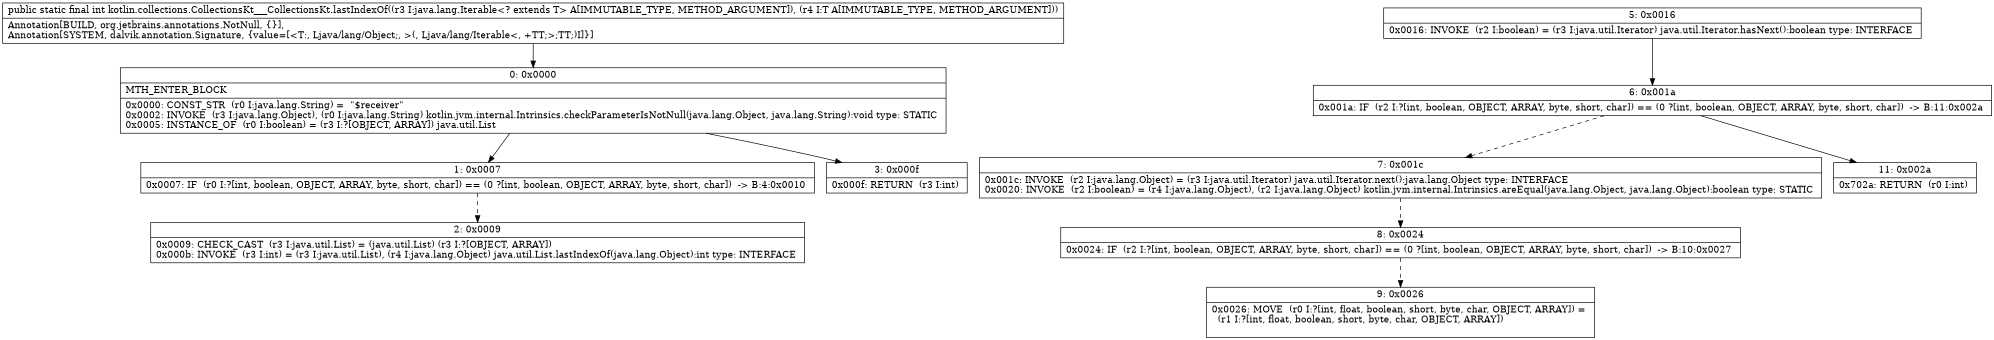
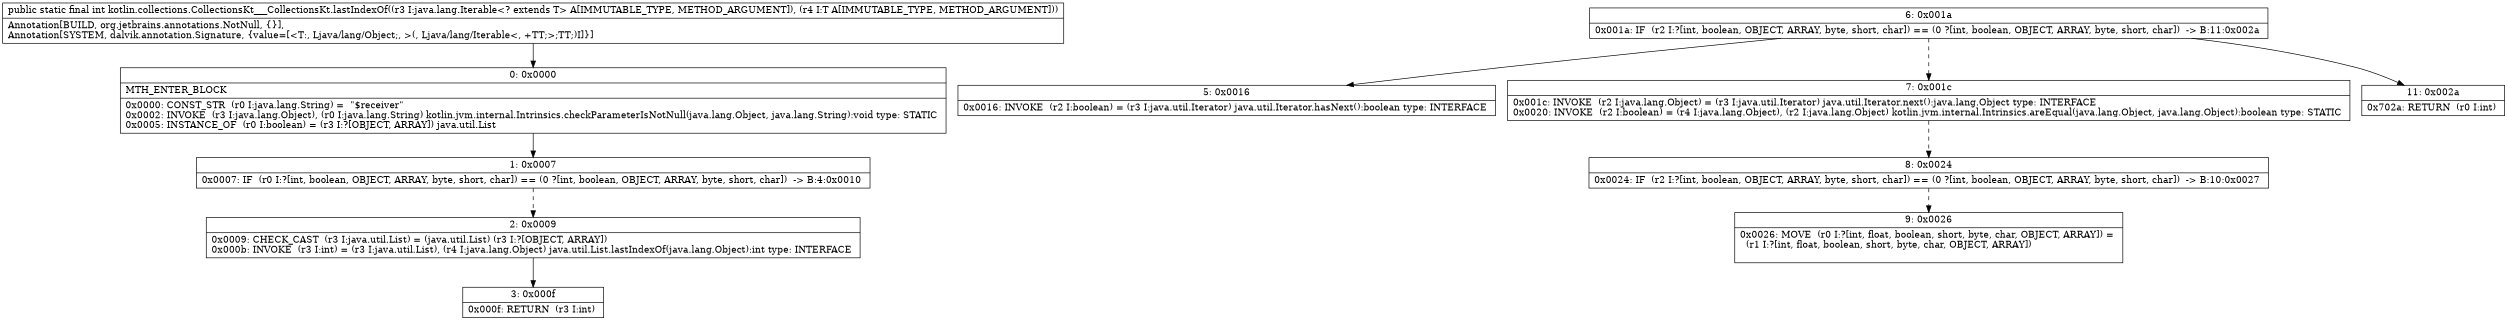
edge "5: 0x0016" -> "6: 0x001a": reversed
edge "0: 0x0000" -> "3: 0x000f": now "2: 0x0009" -> "3: 0x000f"
